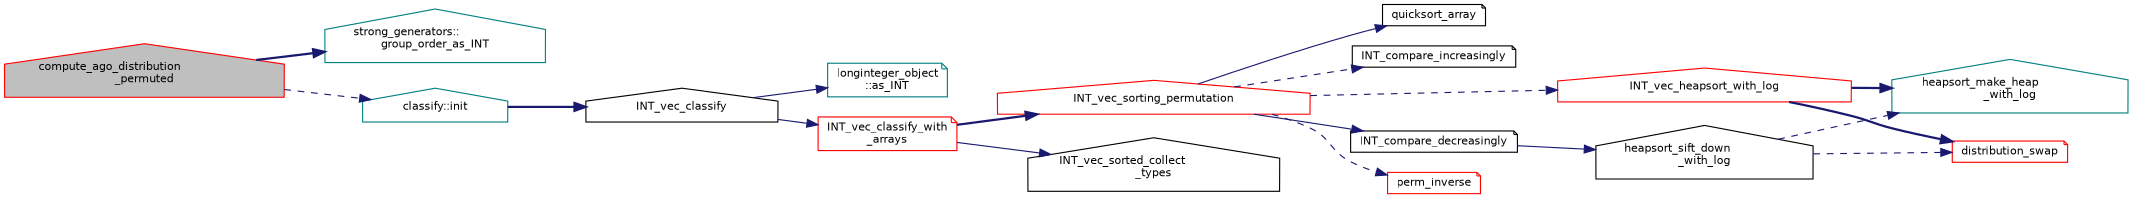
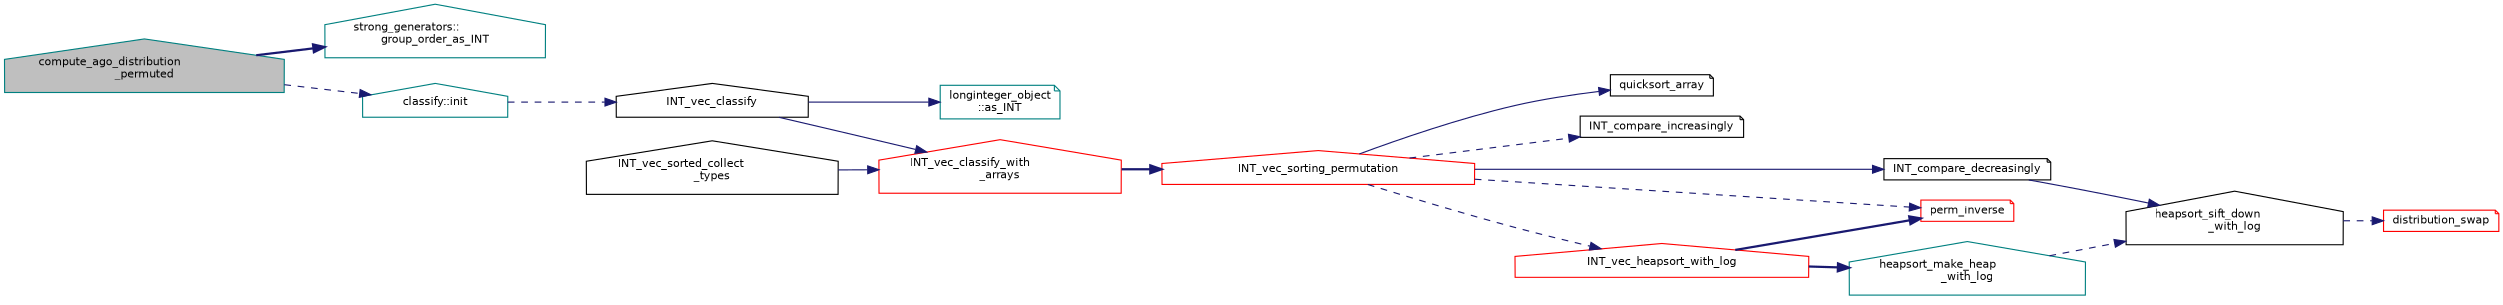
node "compute_ago_distribution _permuted": color red -> teal
edge "classify::init" -> "INT_vec_classify": style bold -> dashed
edge "INT_vec_heapsort_with_log" -> "distribution_swap": now "INT_vec_heapsort_with_log" -> "perm_inverse"
edge "heapsort_sift_down _with_log" -> "heapsort_make_heap _with_log": reversed
node "INT_vec_classify_with _arrays": shape note -> house
edge "INT_vec_classify_with _arrays" -> "INT_vec_sorted_collect _types": reversed
